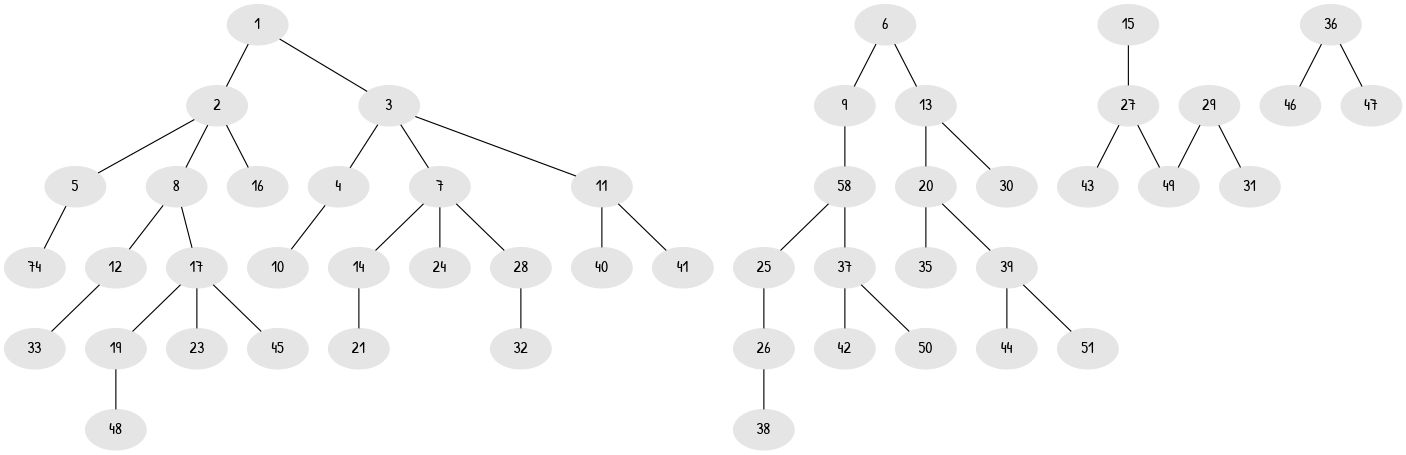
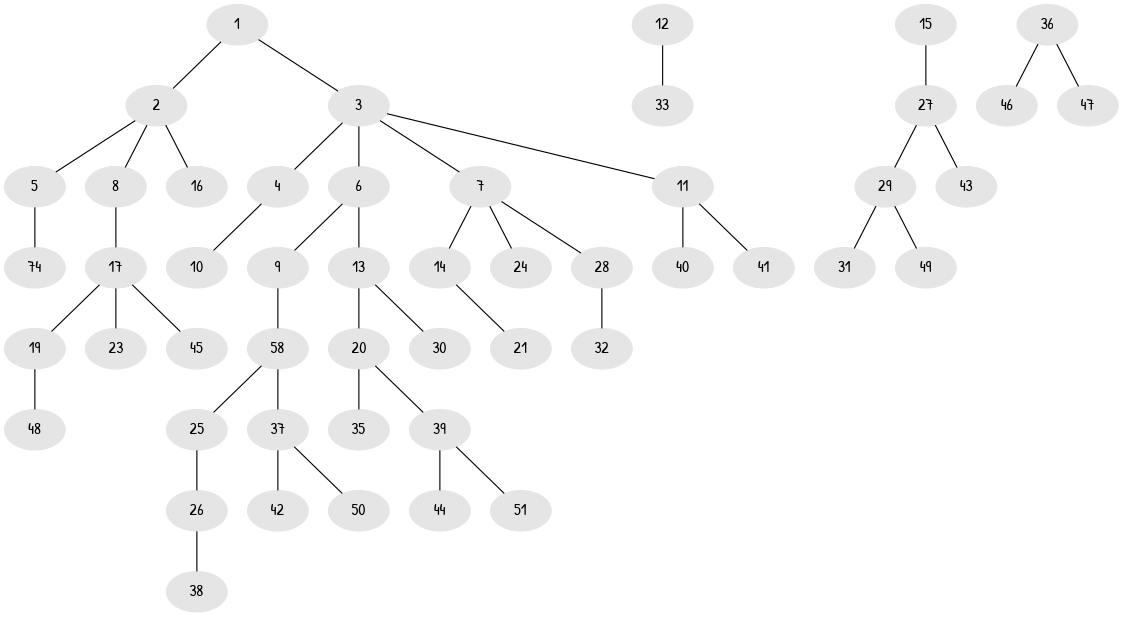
edge "3" -- "6": added
edge "27" -- "49": now "27" -- "29"
edge "8" -- "12": removed
